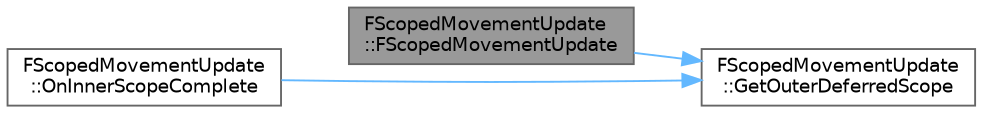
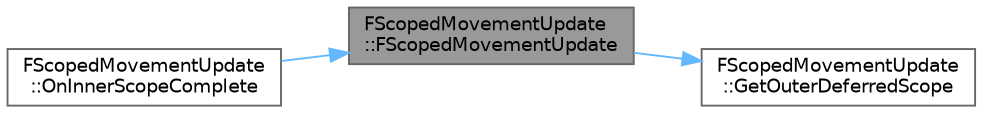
edge "FScopedMovementUpdate ::OnInnerScopeComplete" -> "FScopedMovementUpdate ::GetOuterDeferredScope": now "FScopedMovementUpdate ::OnInnerScopeComplete" -> "FScopedMovementUpdate ::FScopedMovementUpdate"
